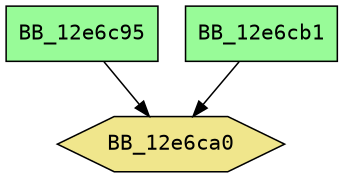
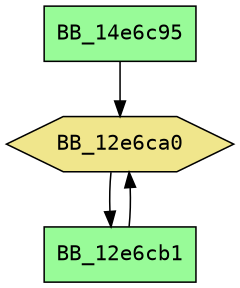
node "BB_12e6c95": label "BB_12e6c95" -> "BB_14e6c95"
edge "BB_12e6ca0" -> "BB_12e6cb1": added
